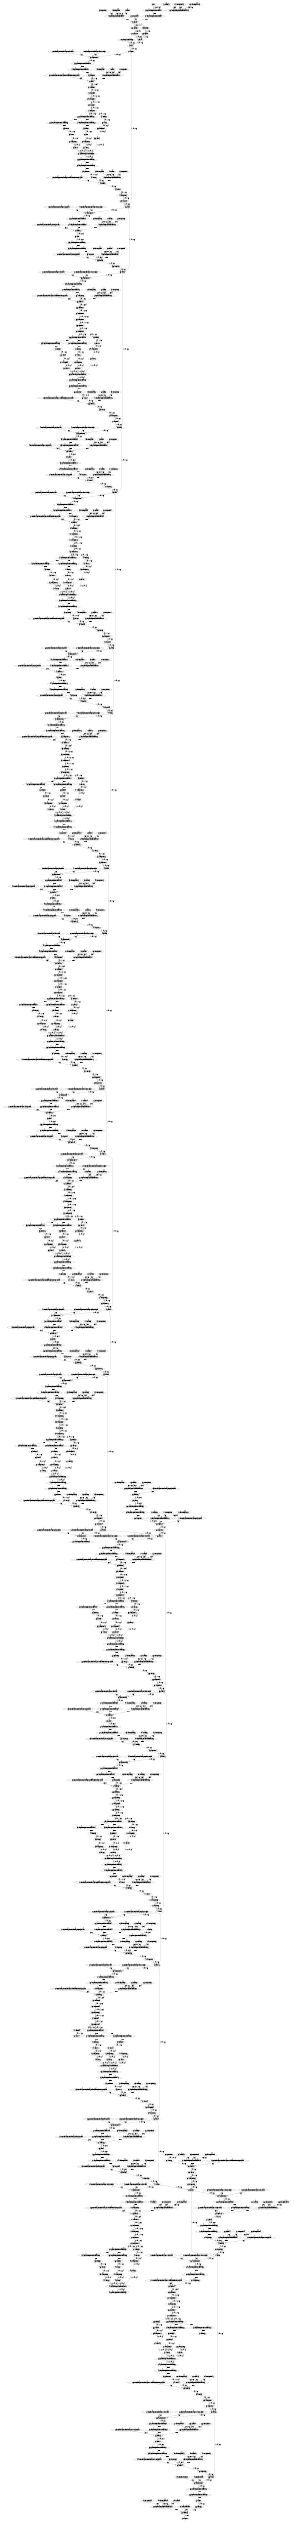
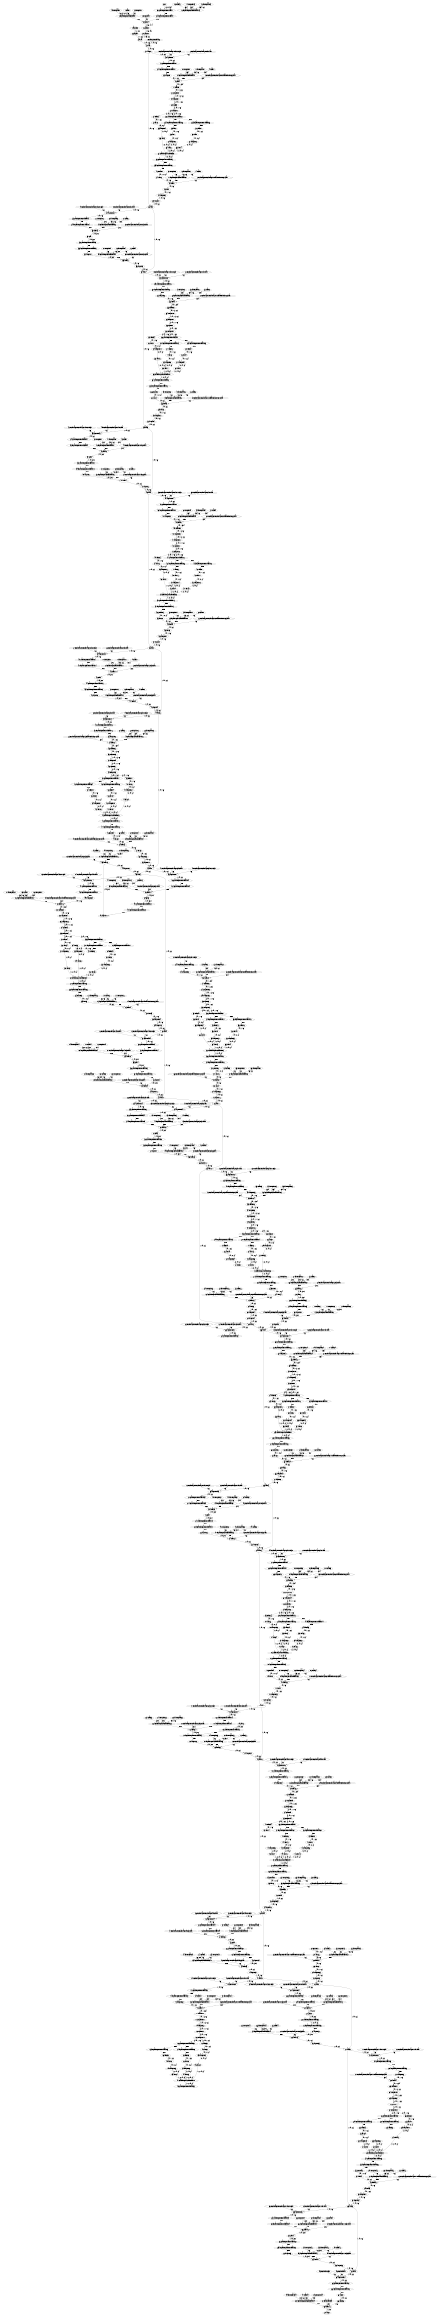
edge "492 dropout_11" -> "493 linear_15": reversed
edge "510 select_13" -> "514 view_33": reversed
edge "543 quantize_per_tensor_default_26" -> "544 dequantize_per_tensor_default_26": removed, label "None"
edge "582 quantize_per_tensor_default_30" -> "583 dequantize_per_tensor_default_30": label "(3072, 768)" -> "None"
edge "812 quantize_per_tensor_default_55" -> "813 dequantize_per_tensor_default_55": label "None" -> "(1, 12, 197, 64)"
